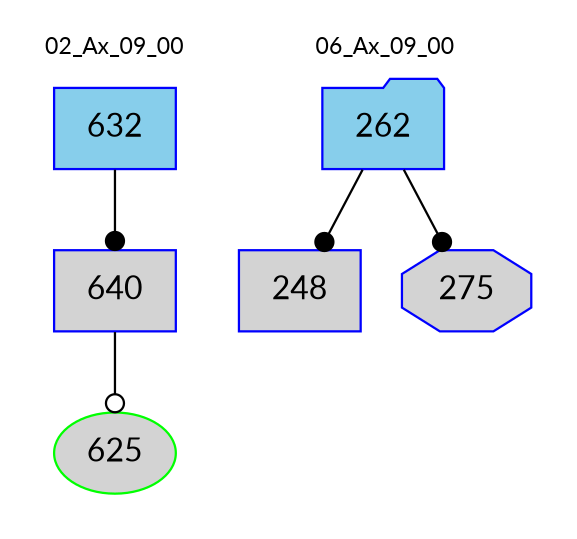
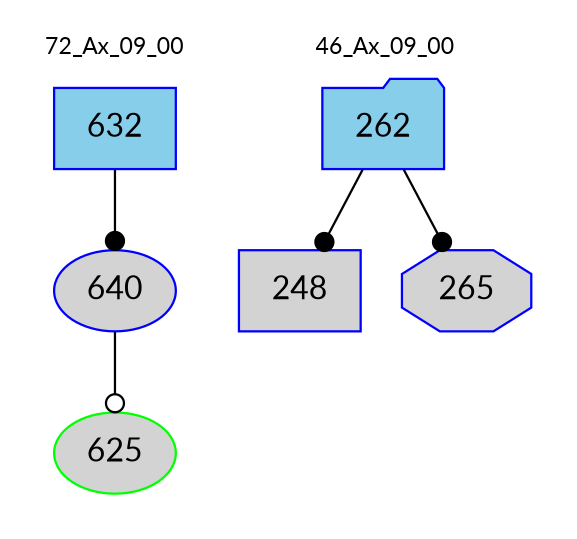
cluster "02_Ax_09_00": label "02_Ax_09_00" -> "72_Ax_09_00"
cluster "06_Ax_09_00": label "06_Ax_09_00" -> "46_Ax_09_00"
node "640": shape box -> ellipse
node "275": label "275" -> "265"
